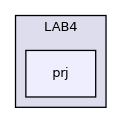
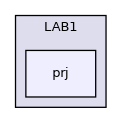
cluster "LAB4": label "LAB4" -> "LAB1"
